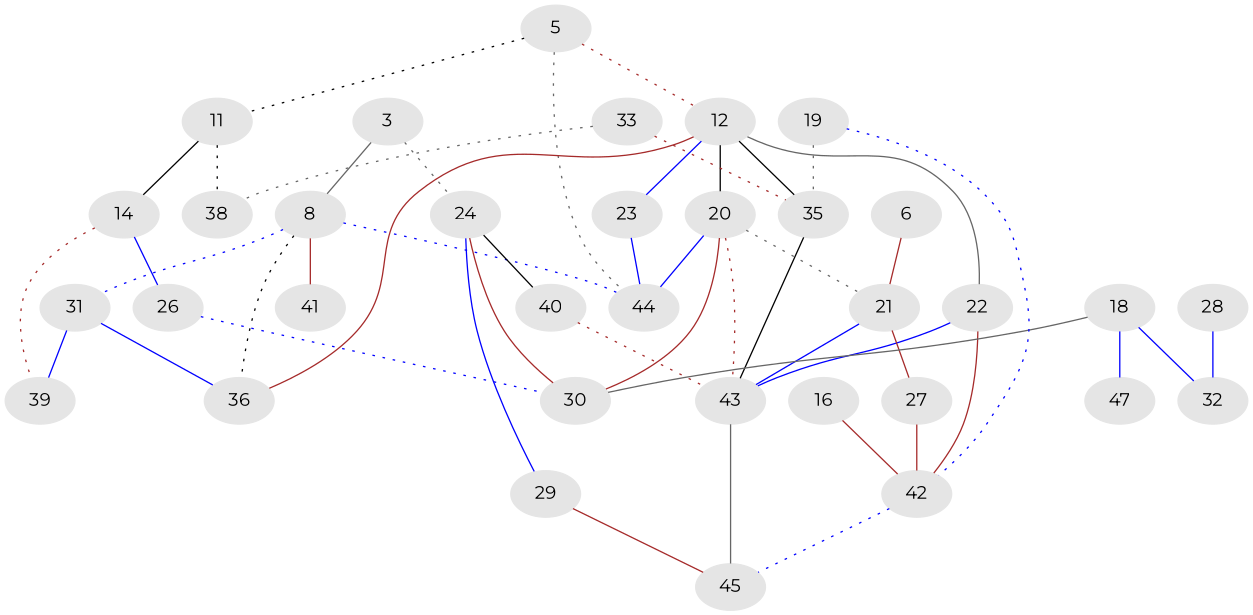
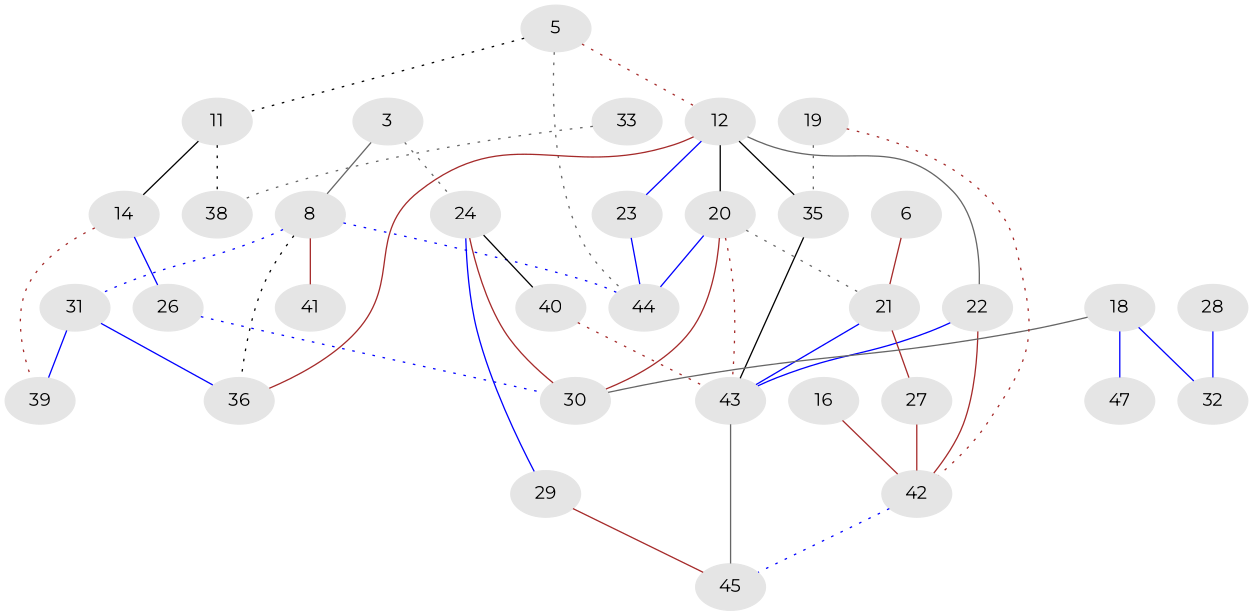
edge "33" -- "35": removed
edge "19" -- "42": color blue -> brown
